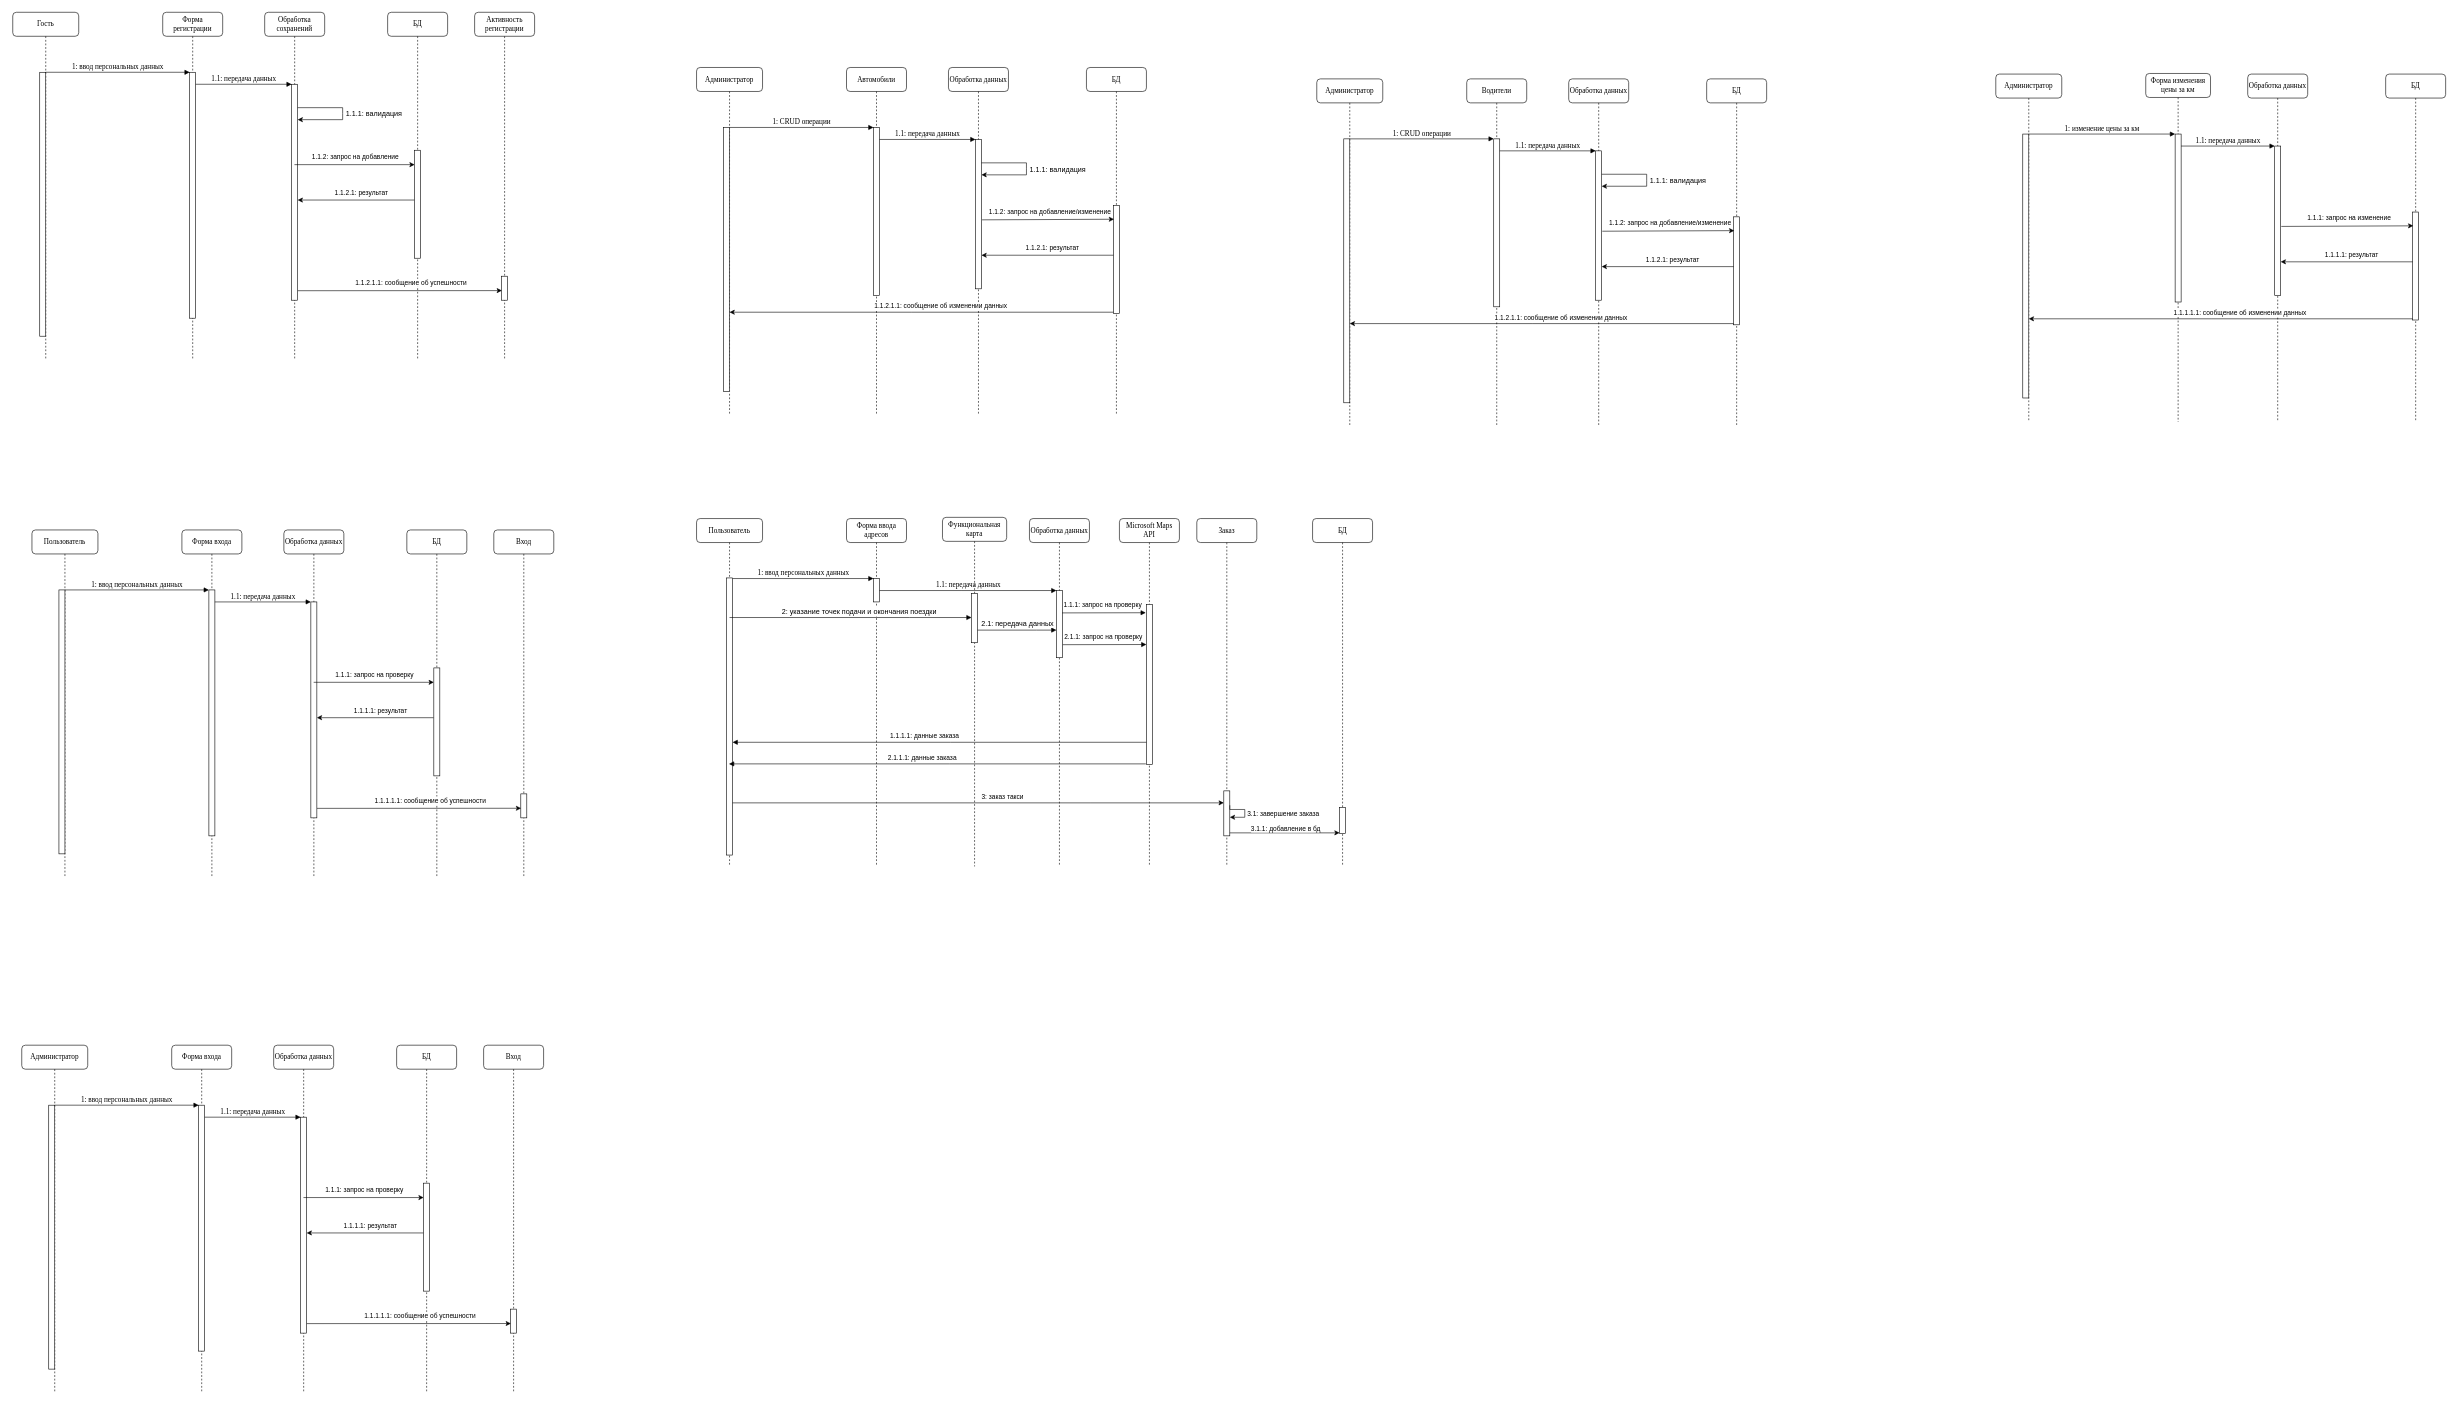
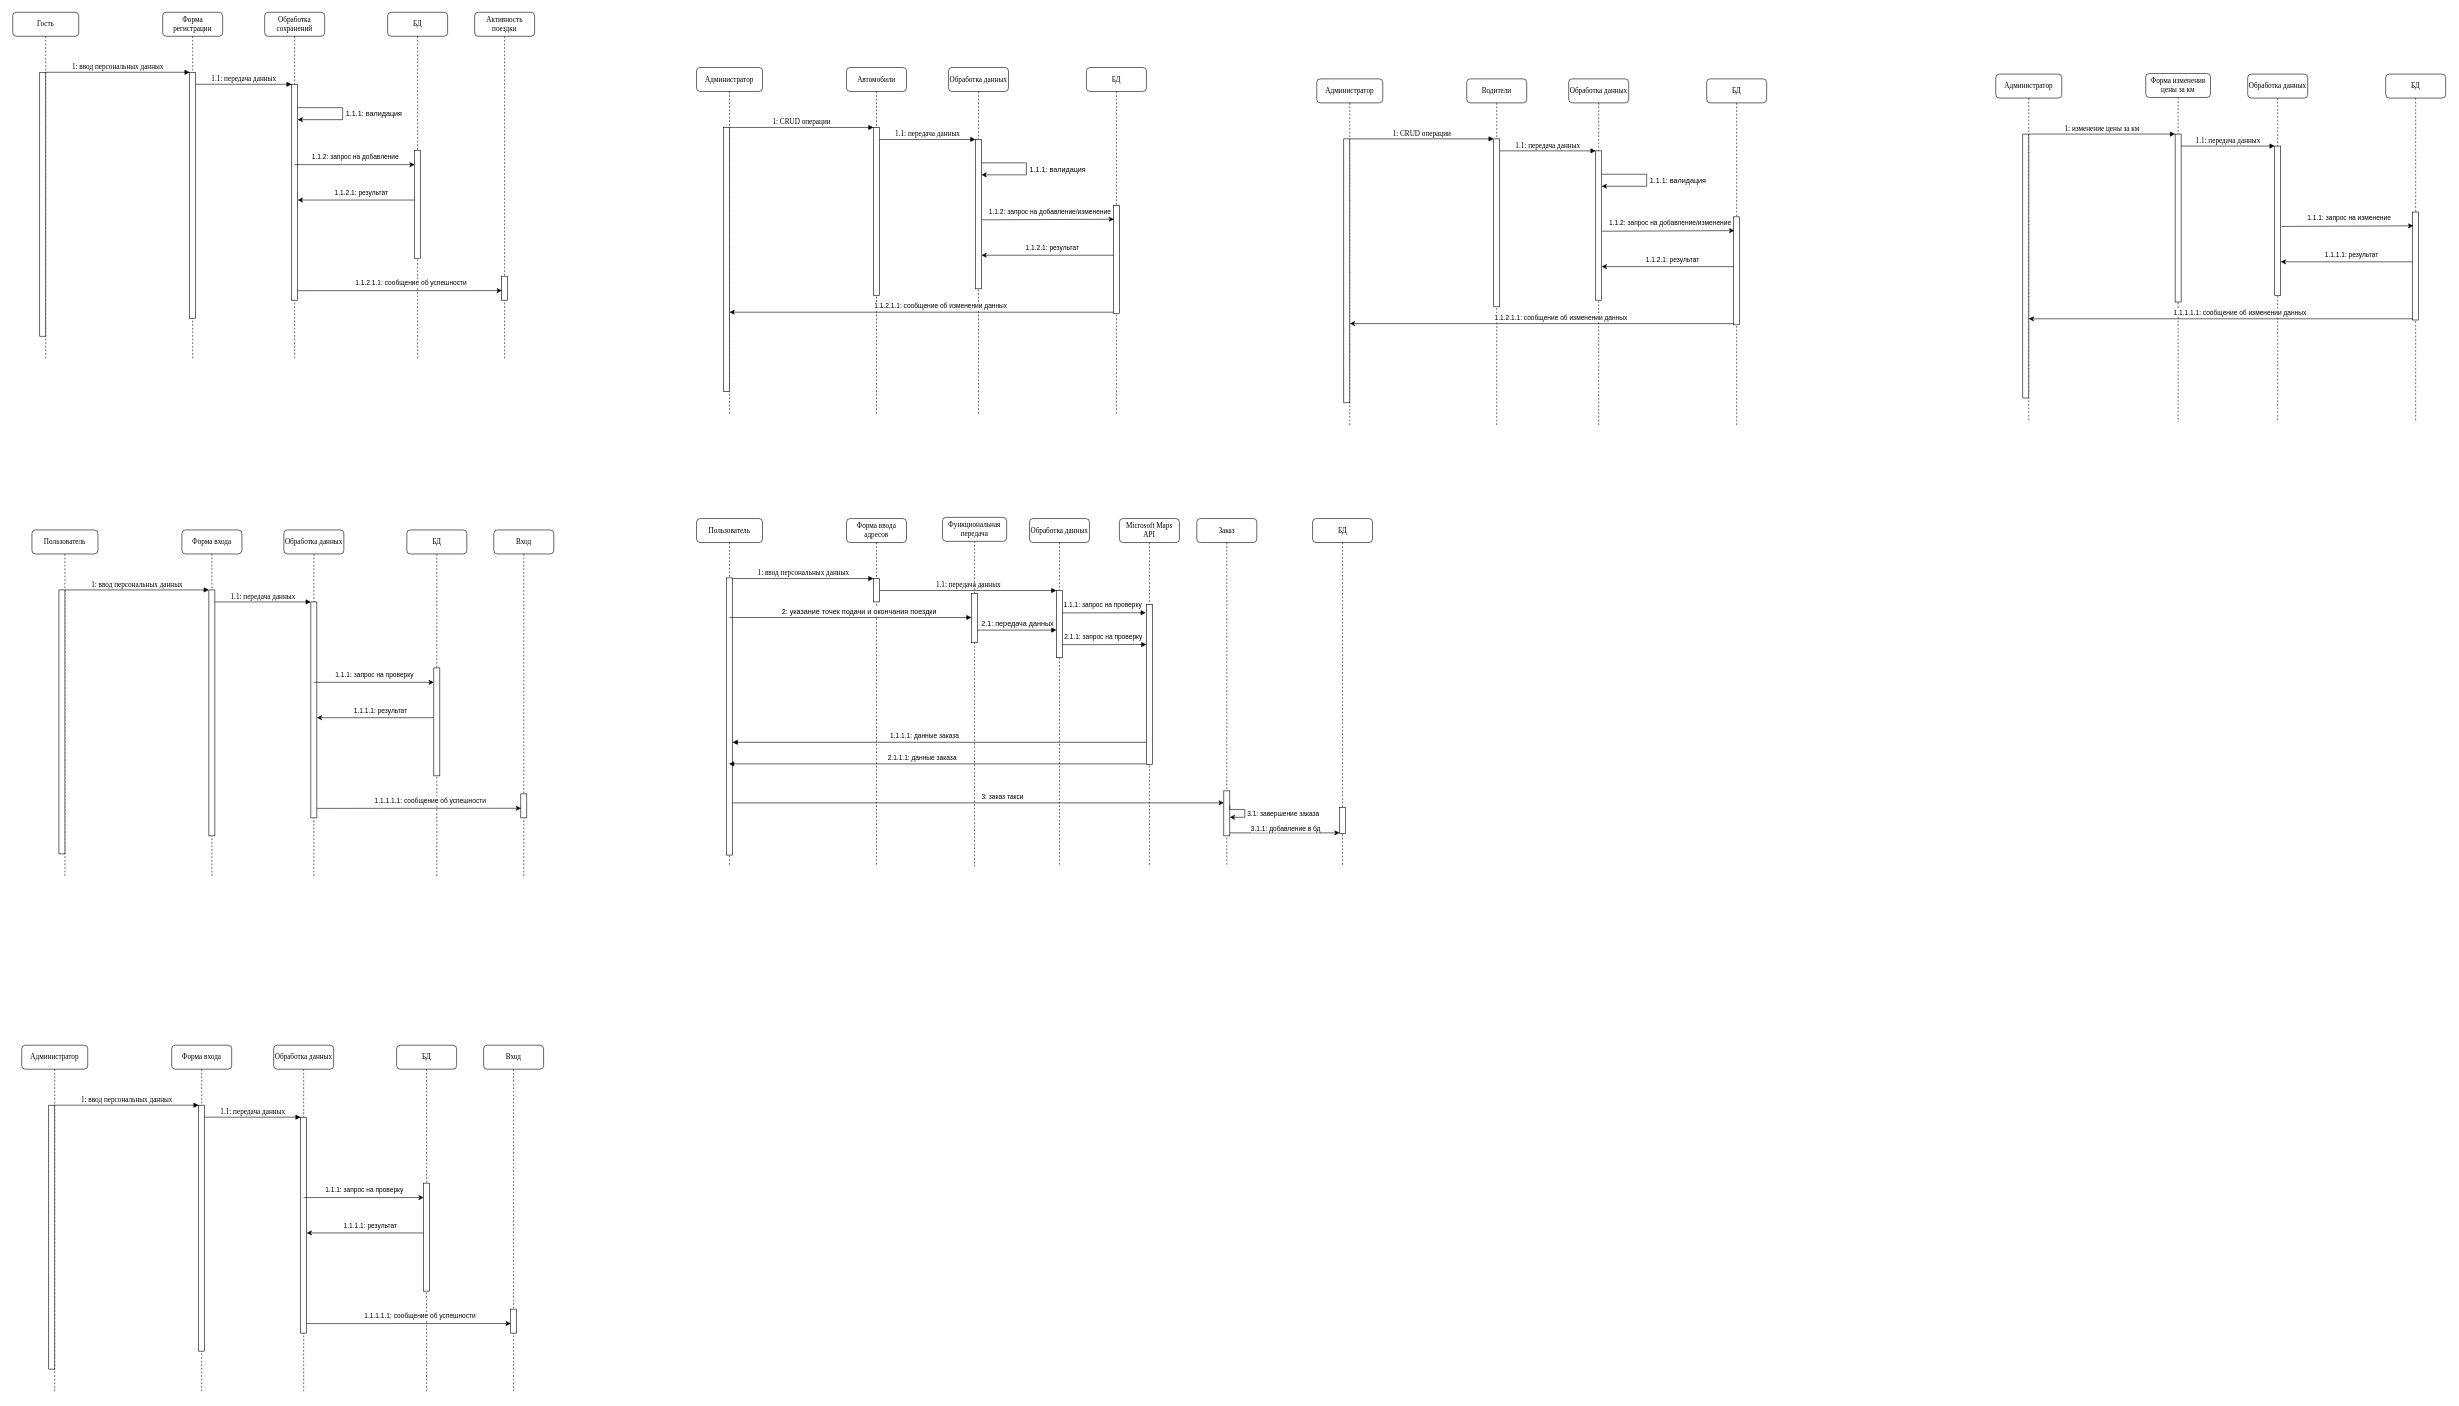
node "Активность регистрации": label "Активность регистрации" -> "Активность поездки"
node "Функциональная карта": label "Функциональная карта" -> "Функциональная передача"
